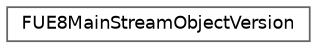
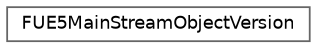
node "FUE8MainStreamObjectVersion": label "FUE8MainStreamObjectVersion" -> "FUE5MainStreamObjectVersion"
